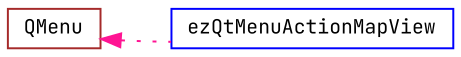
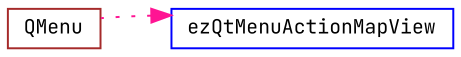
edge "ezQtMenuActionMapView" -> "QMenu": reversed
